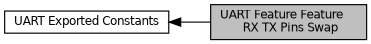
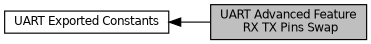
node "UART Feature Feature RX TX Pins Swap": label "UART Feature Feature RX TX Pins Swap" -> "UART Advanced Feature RX TX Pins Swap"
